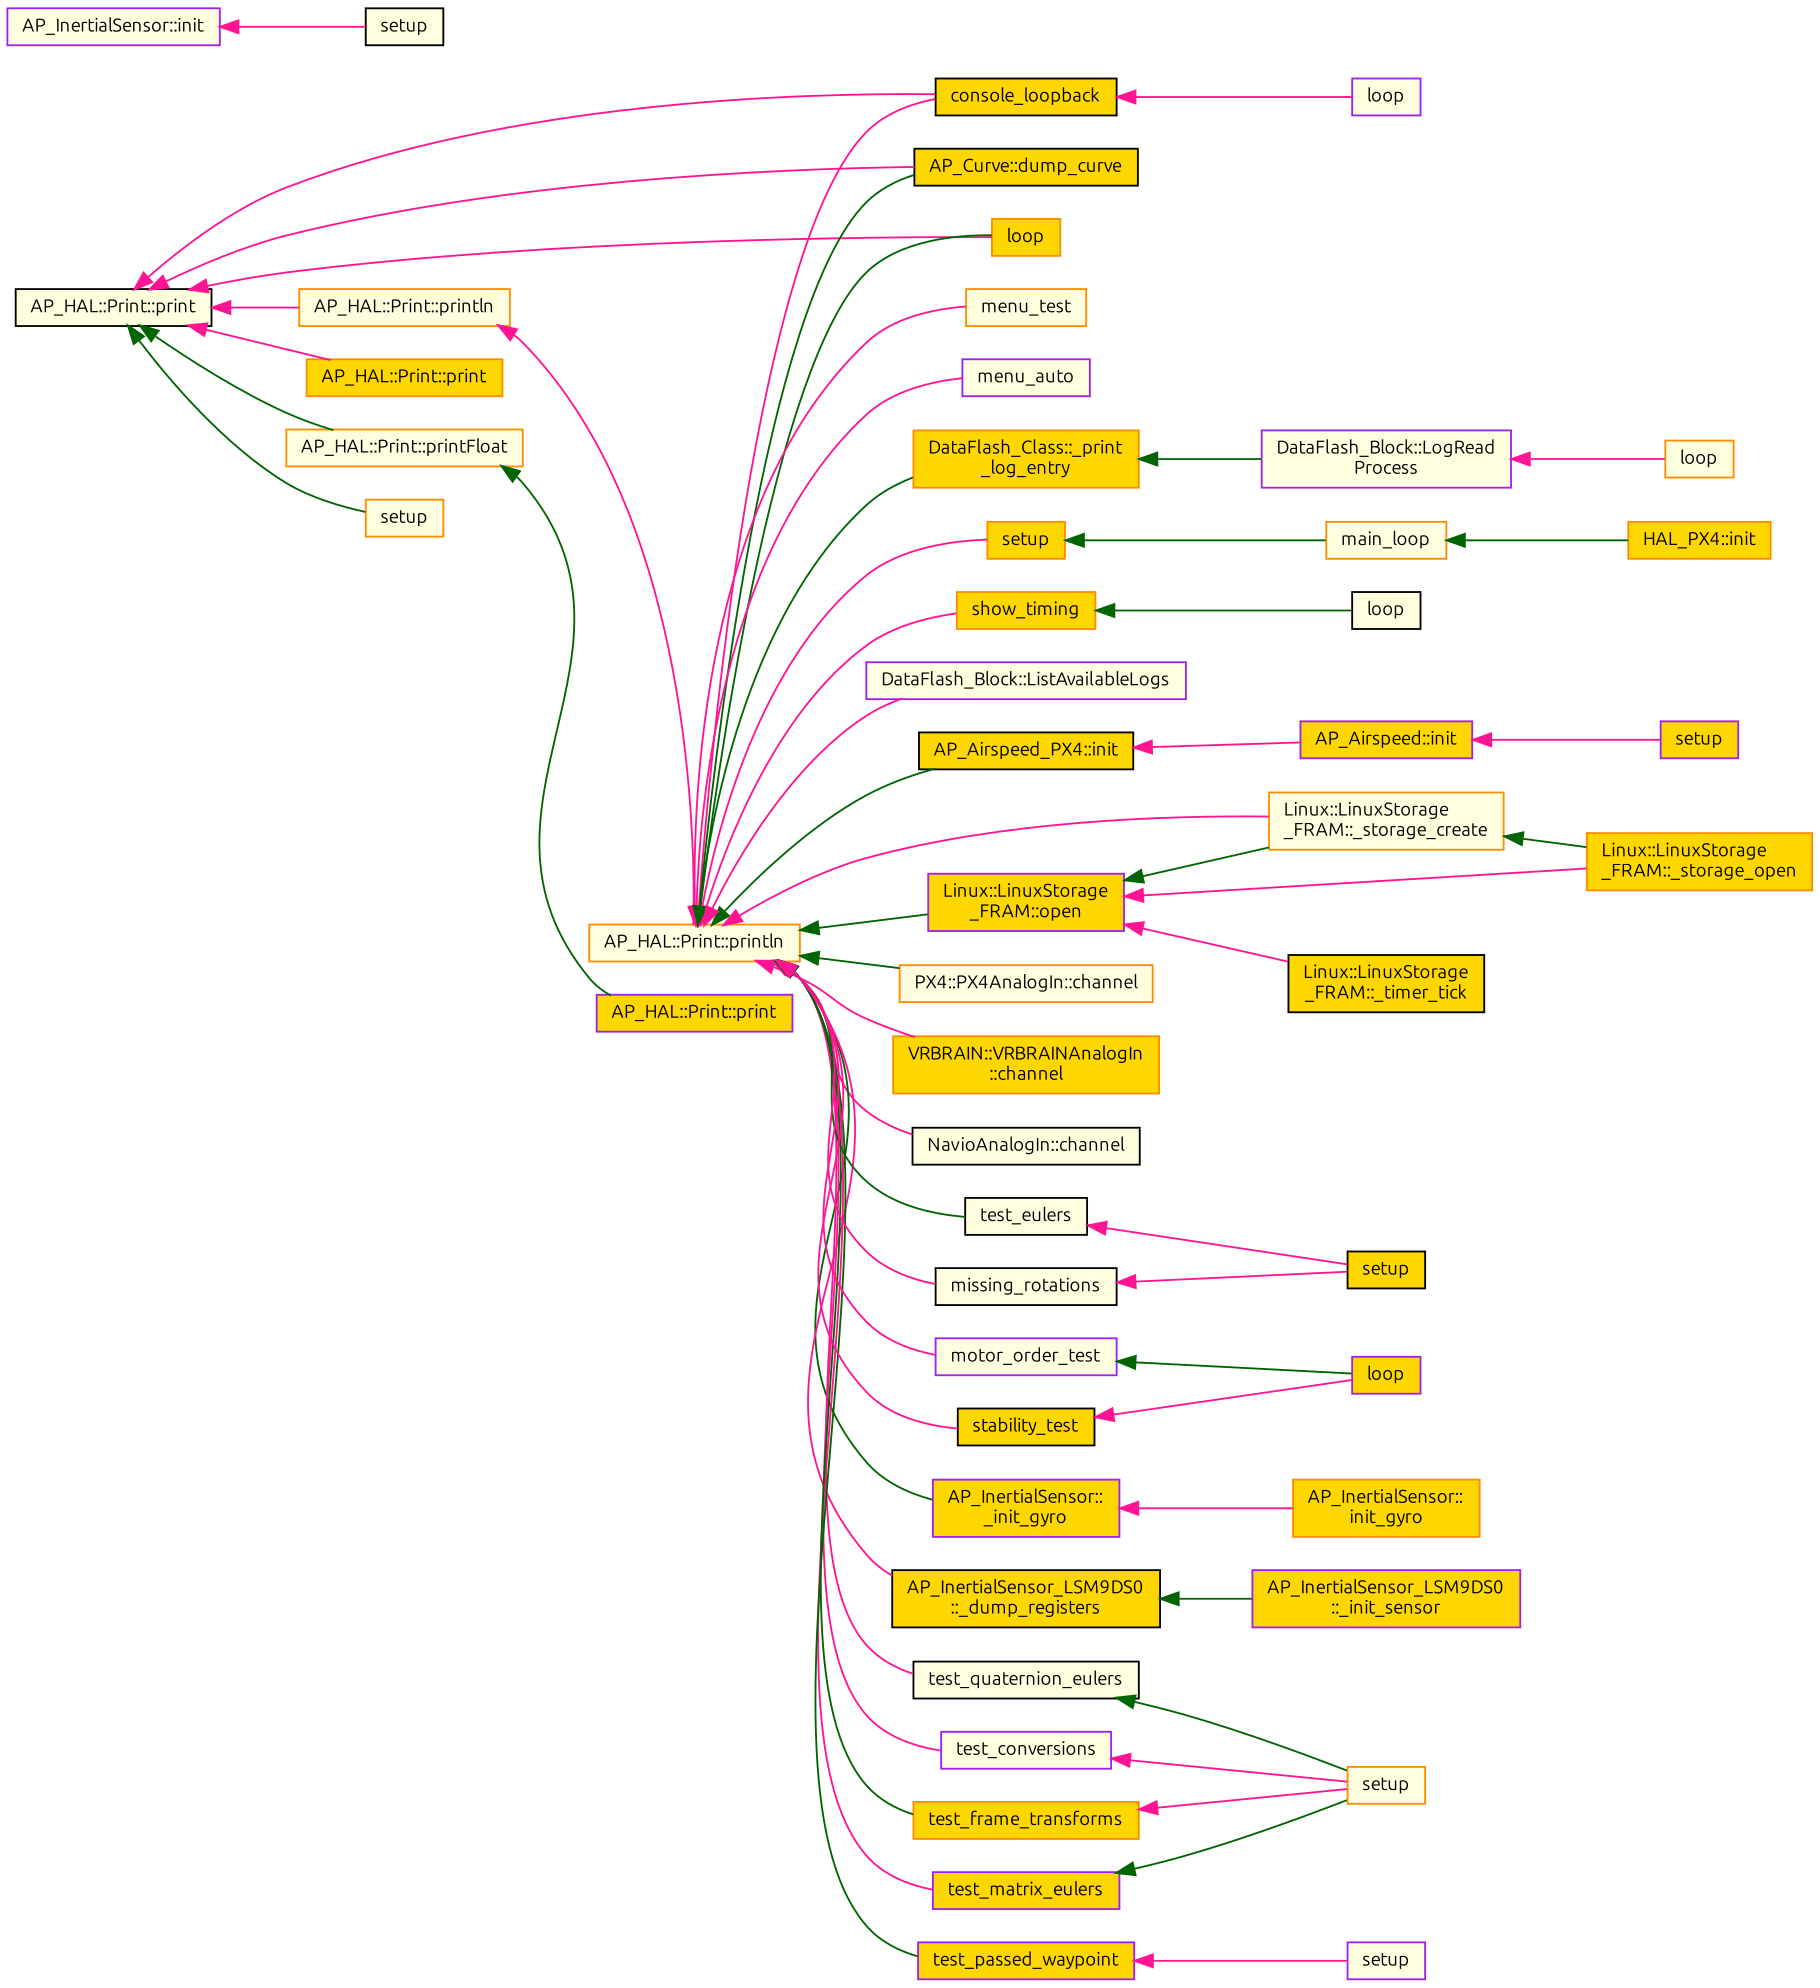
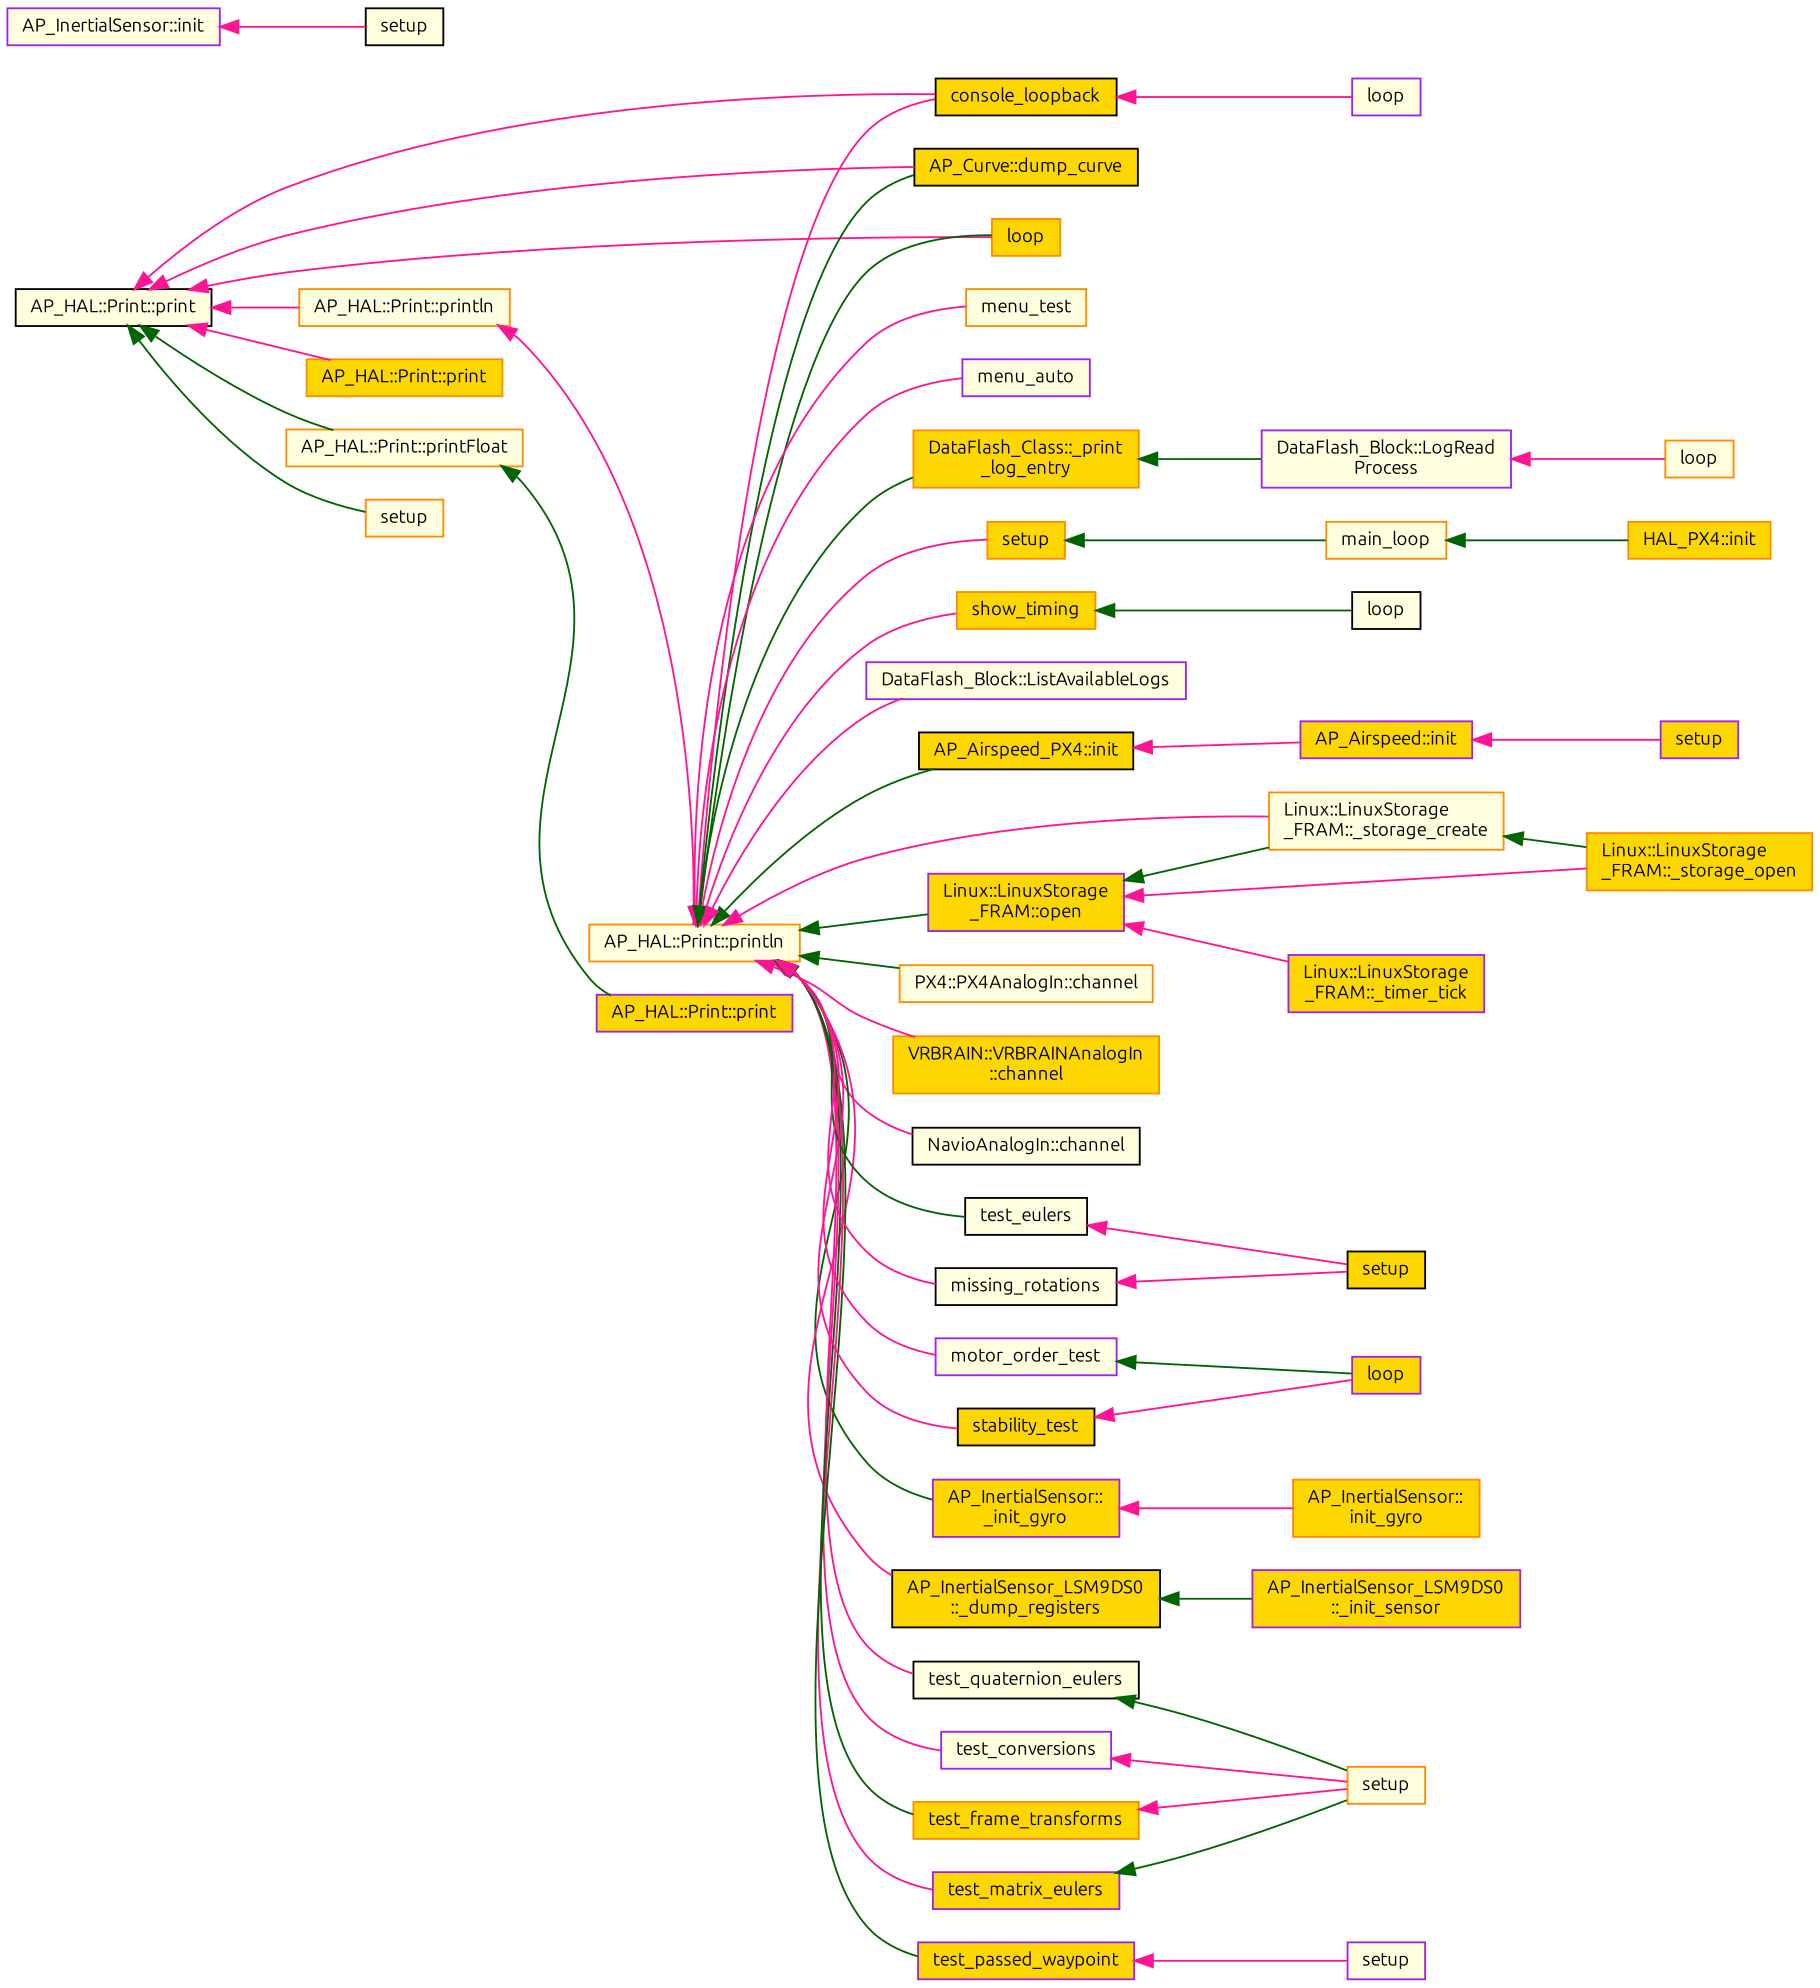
node "Linux::LinuxStorage _FRAM::_timer_tick": color black -> purple
